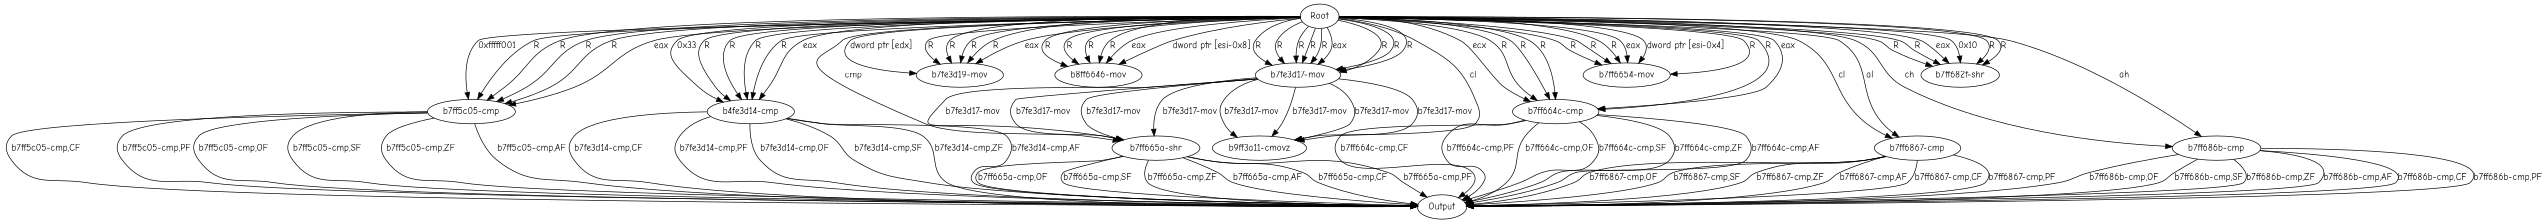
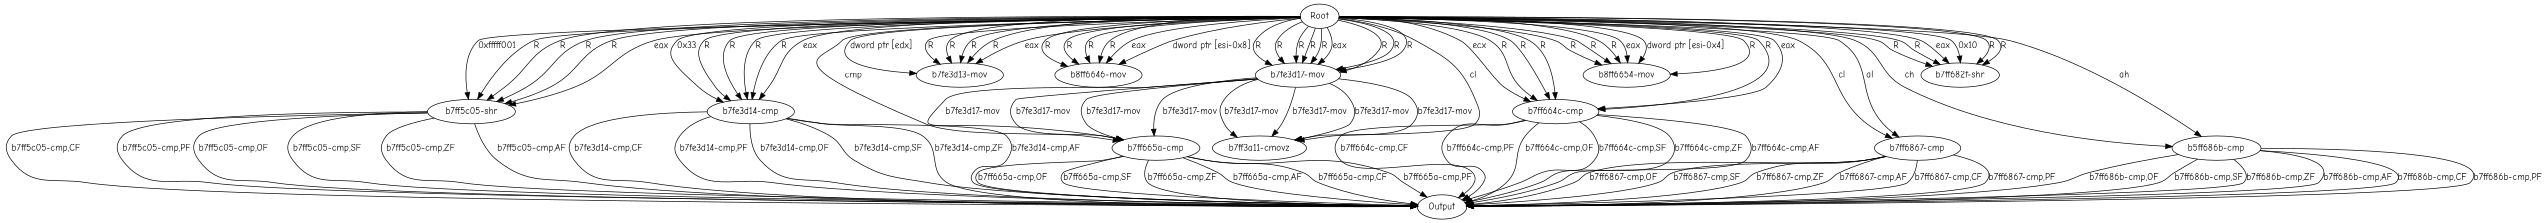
node "b7fe3d19-mov": label "b7fe3d19-mov" -> "b7fe3d13-mov"
node "b7ff6654-mov": label "b7ff6654-mov" -> "b8ff6654-mov"
node "b7ff5c05-cmp": label "b7ff5c05-cmp" -> "b7ff5c05-shr"
node "b4fe3d14-cmp": label "b4fe3d14-cmp" -> "b7fe3d14-cmp"
node "b7ff665a-shr": label "b7ff665a-shr" -> "b7ff665a-cmp"
node "b9ff3a11-cmovz": label "b9ff3a11-cmovz" -> "b7ff3a11-cmovz"
node "b7ff686b-cmp": label "b7ff686b-cmp" -> "b5ff686b-cmp"
